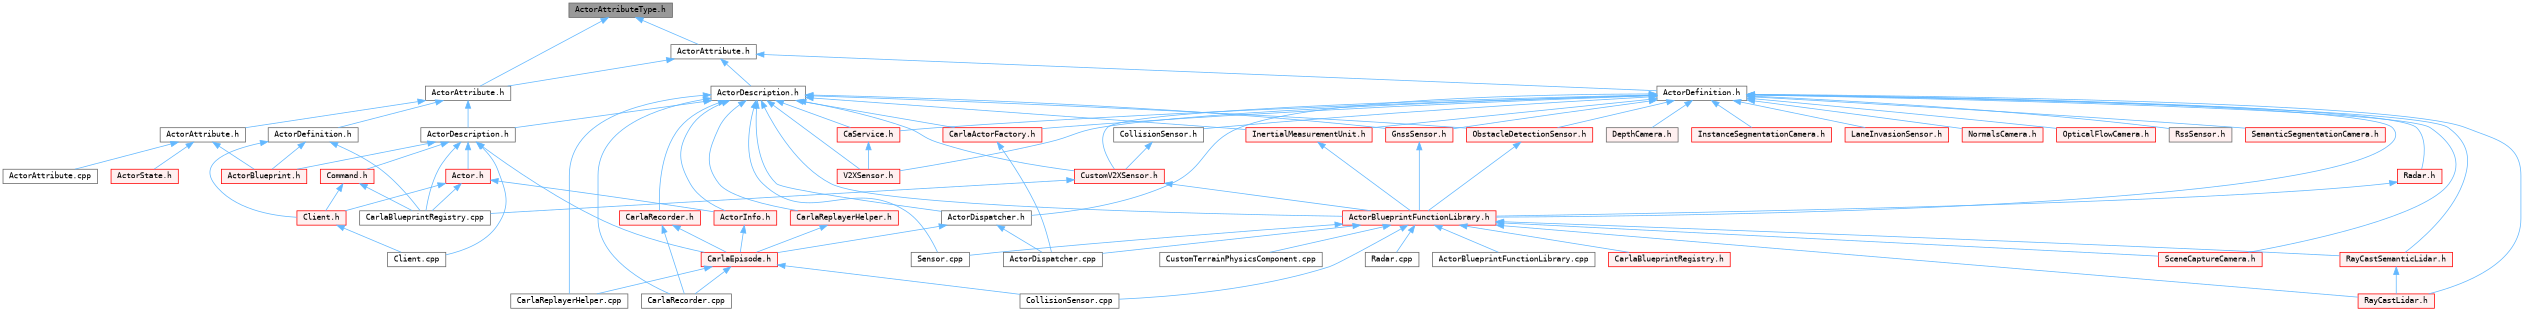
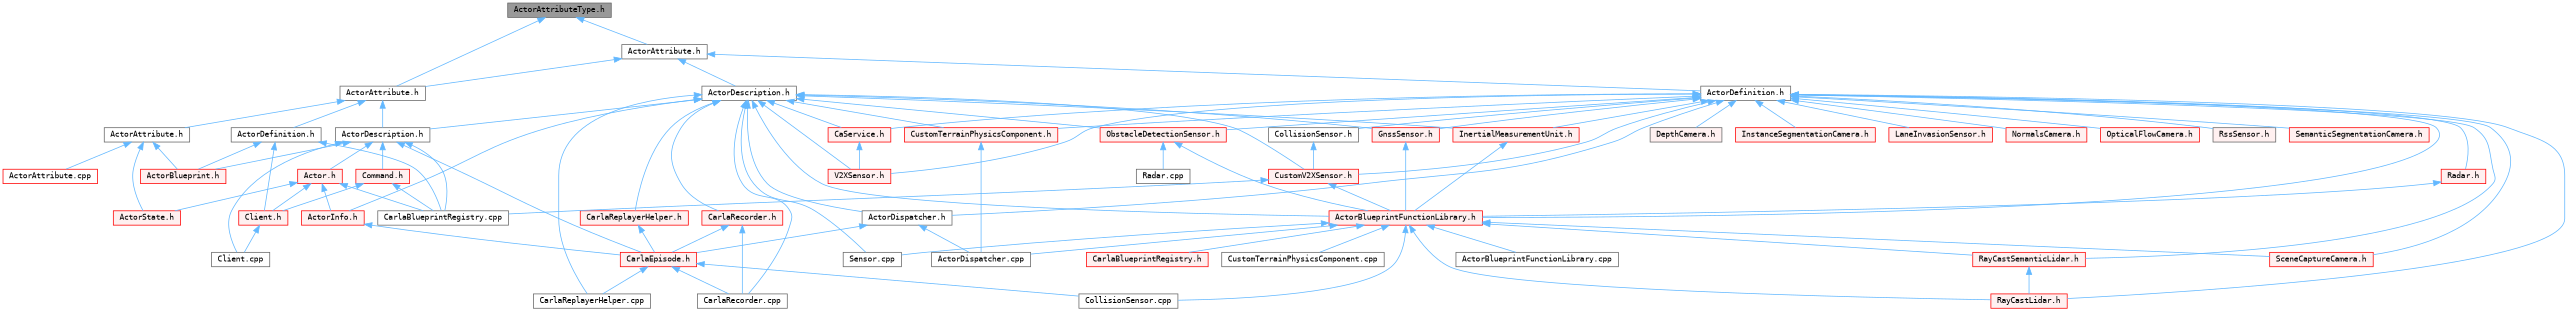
node "CarlaActorFactory.h": label "CarlaActorFactory.h" -> "CustomTerrainPhysicsComponent.h"
node "ActorAttribute.cpp": color grey40 -> red
edge "ActorState.h" -> "Actor.h": added
edge "Radar.cpp" -> "ActorBlueprintFunctionLibrary.h": now "Radar.cpp" -> "ObstacleDetectionSensor.h"
